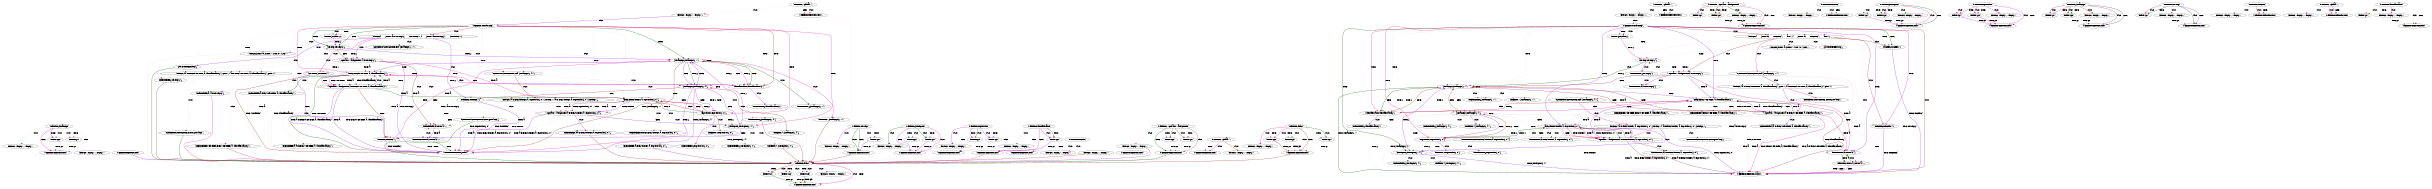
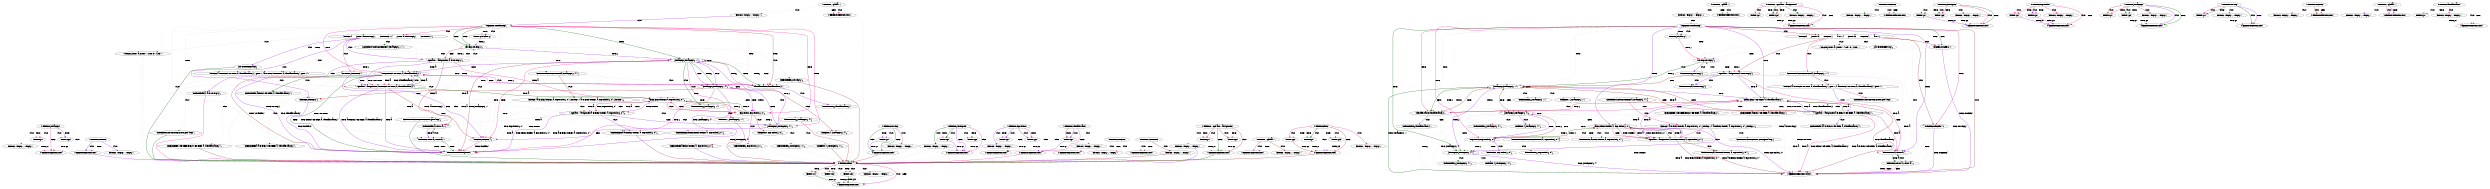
edge "(<operator>.assignment,*a = newexp(J))" -> "(IDENTIFIER,a,*a = newexp(J))": style dotted -> bold
node "(METHOD,POPREC)": added
node "(METHOD,SAVEREC)": added
